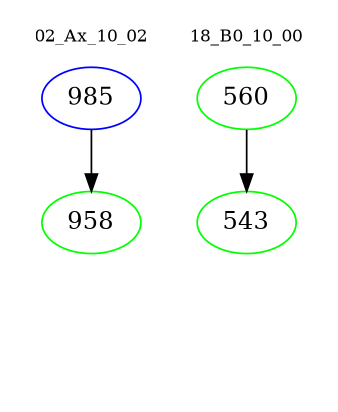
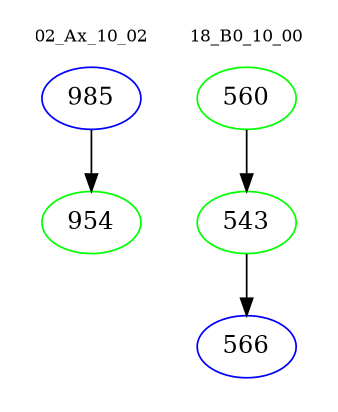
node "958": label "958" -> "954"
node "566": added
